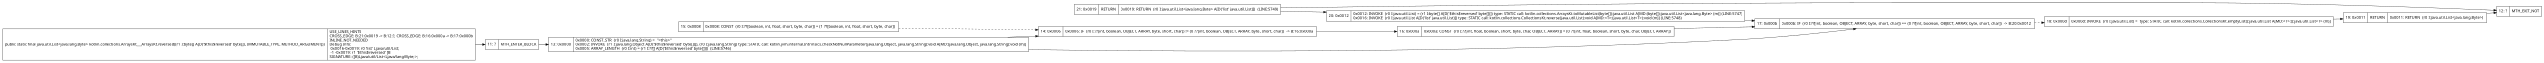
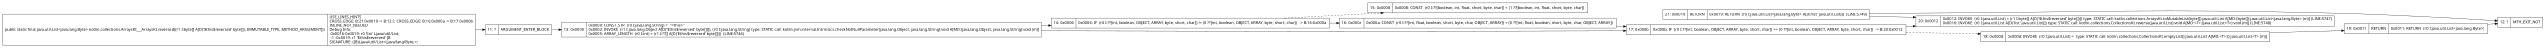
edge "20: 0x0012" -> "17: 0x000b": reversed
edge "15: 0x0008" -> "14: 0x0006": reversed
node "11: ?": text "MTH_ENTER_BLOCK" -> "ARGUMENT_ENTER_BLOCK"
